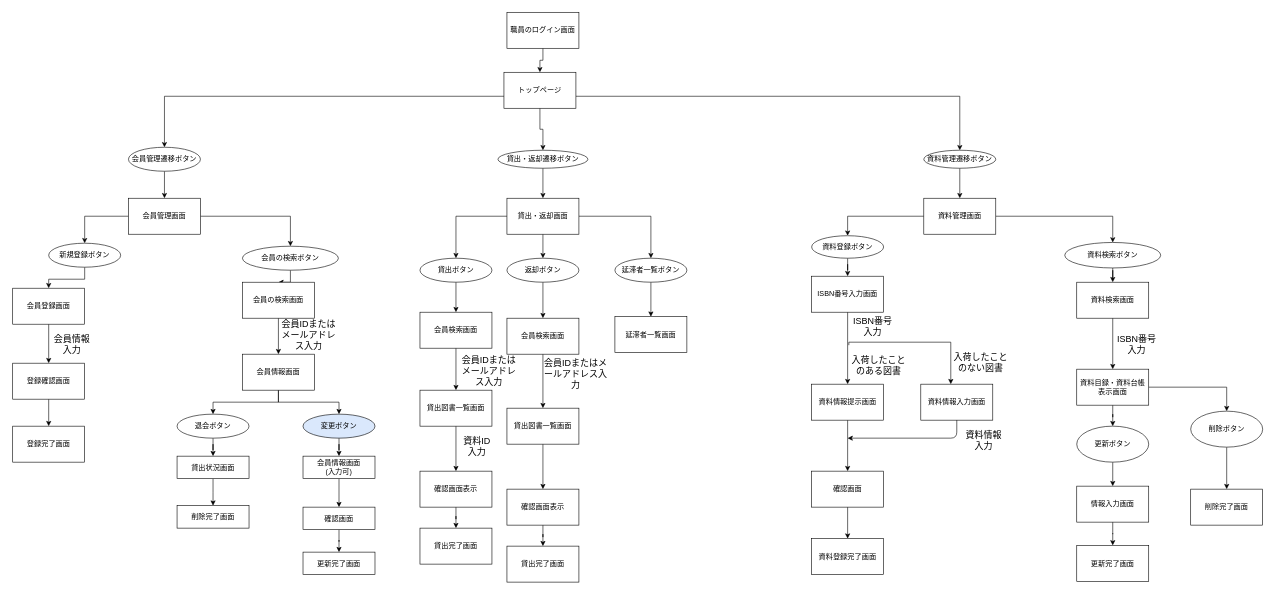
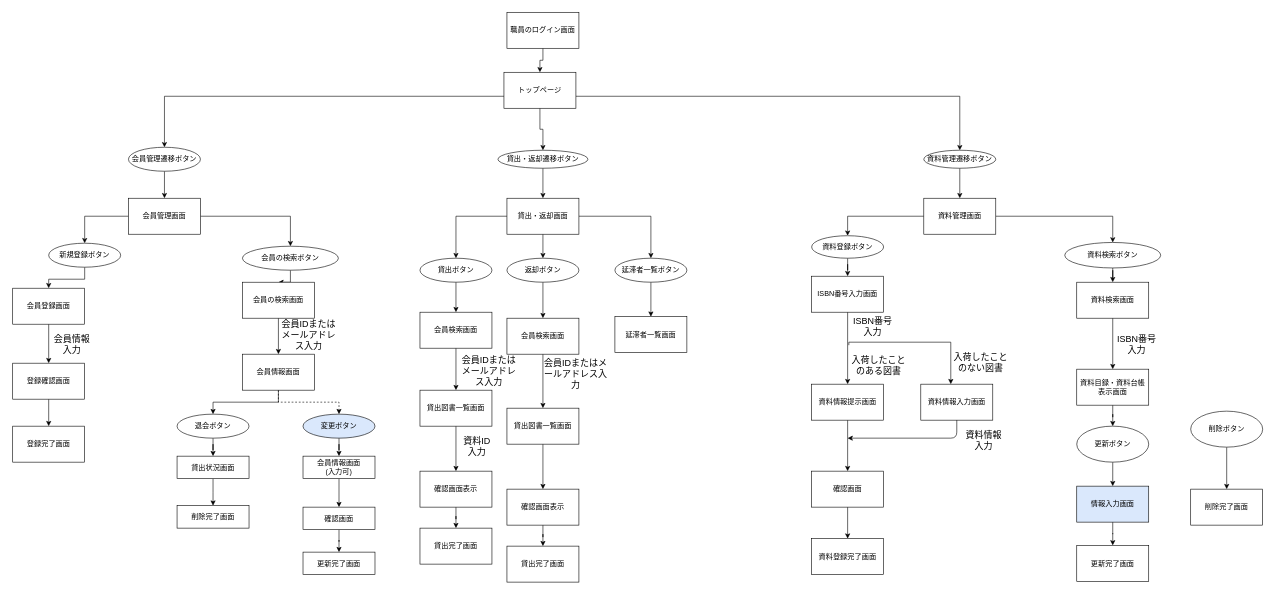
edge "資料目録・資料台帳 表示画面" -> "削除ボタン": removed
edge "会員情報画面" -> "変更ボタン": style solid -> dashed
node "情報入力画面": fillcolor #ffffff -> #dae8fc
